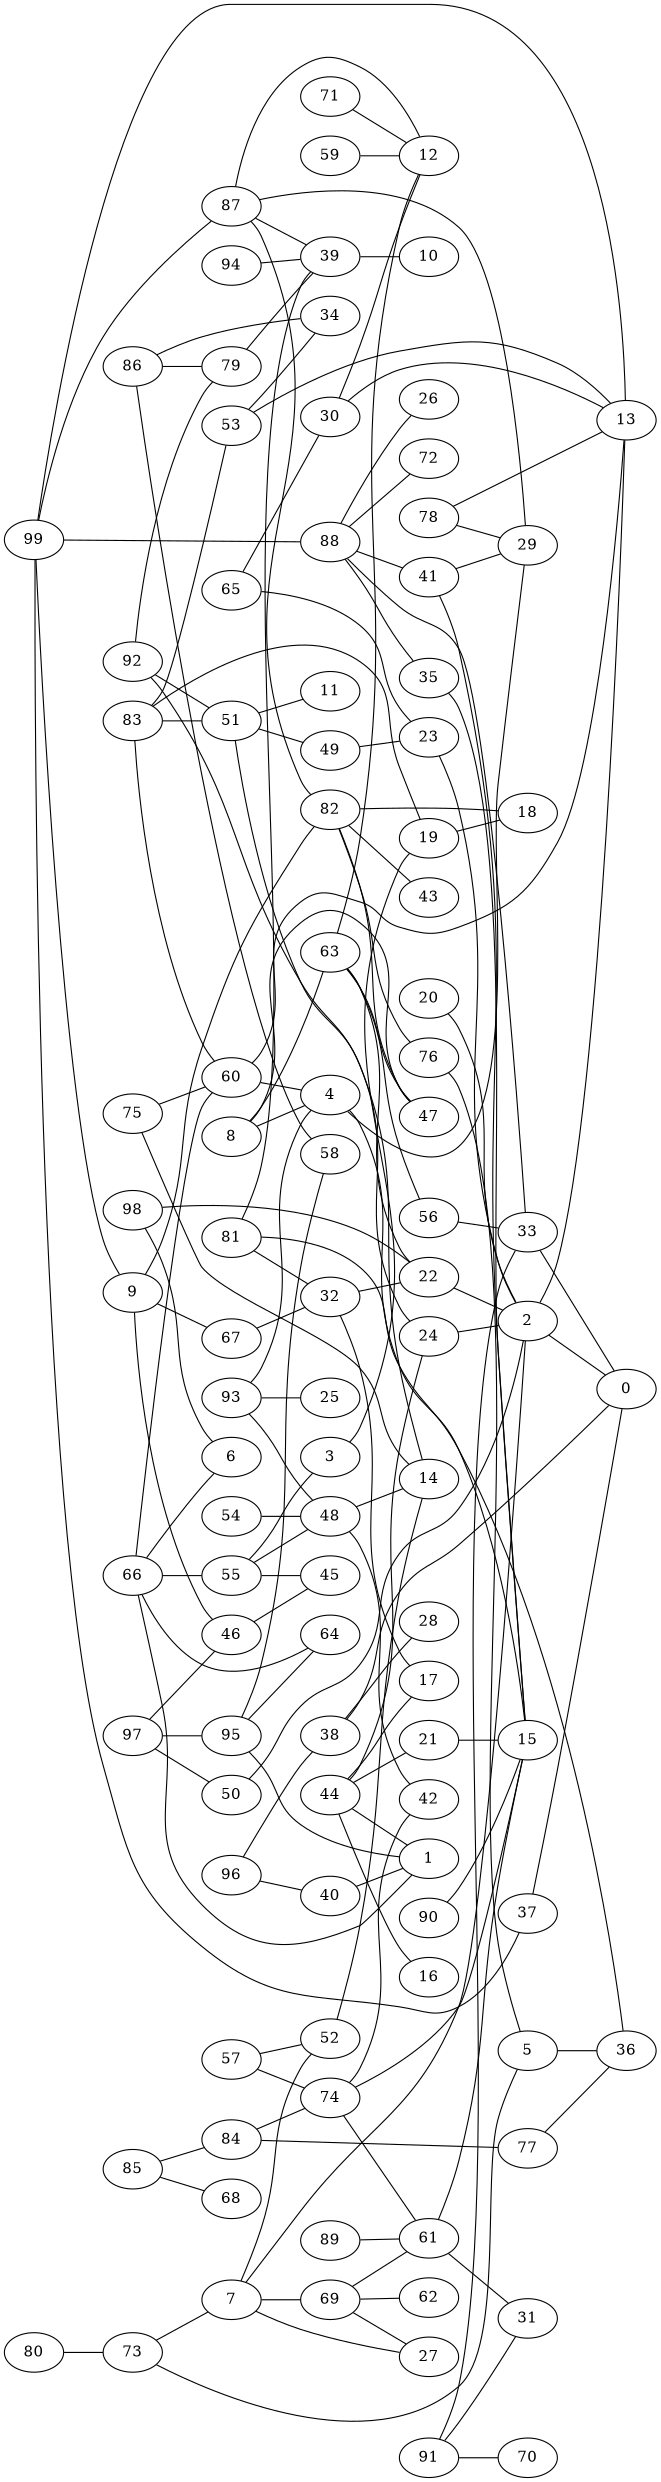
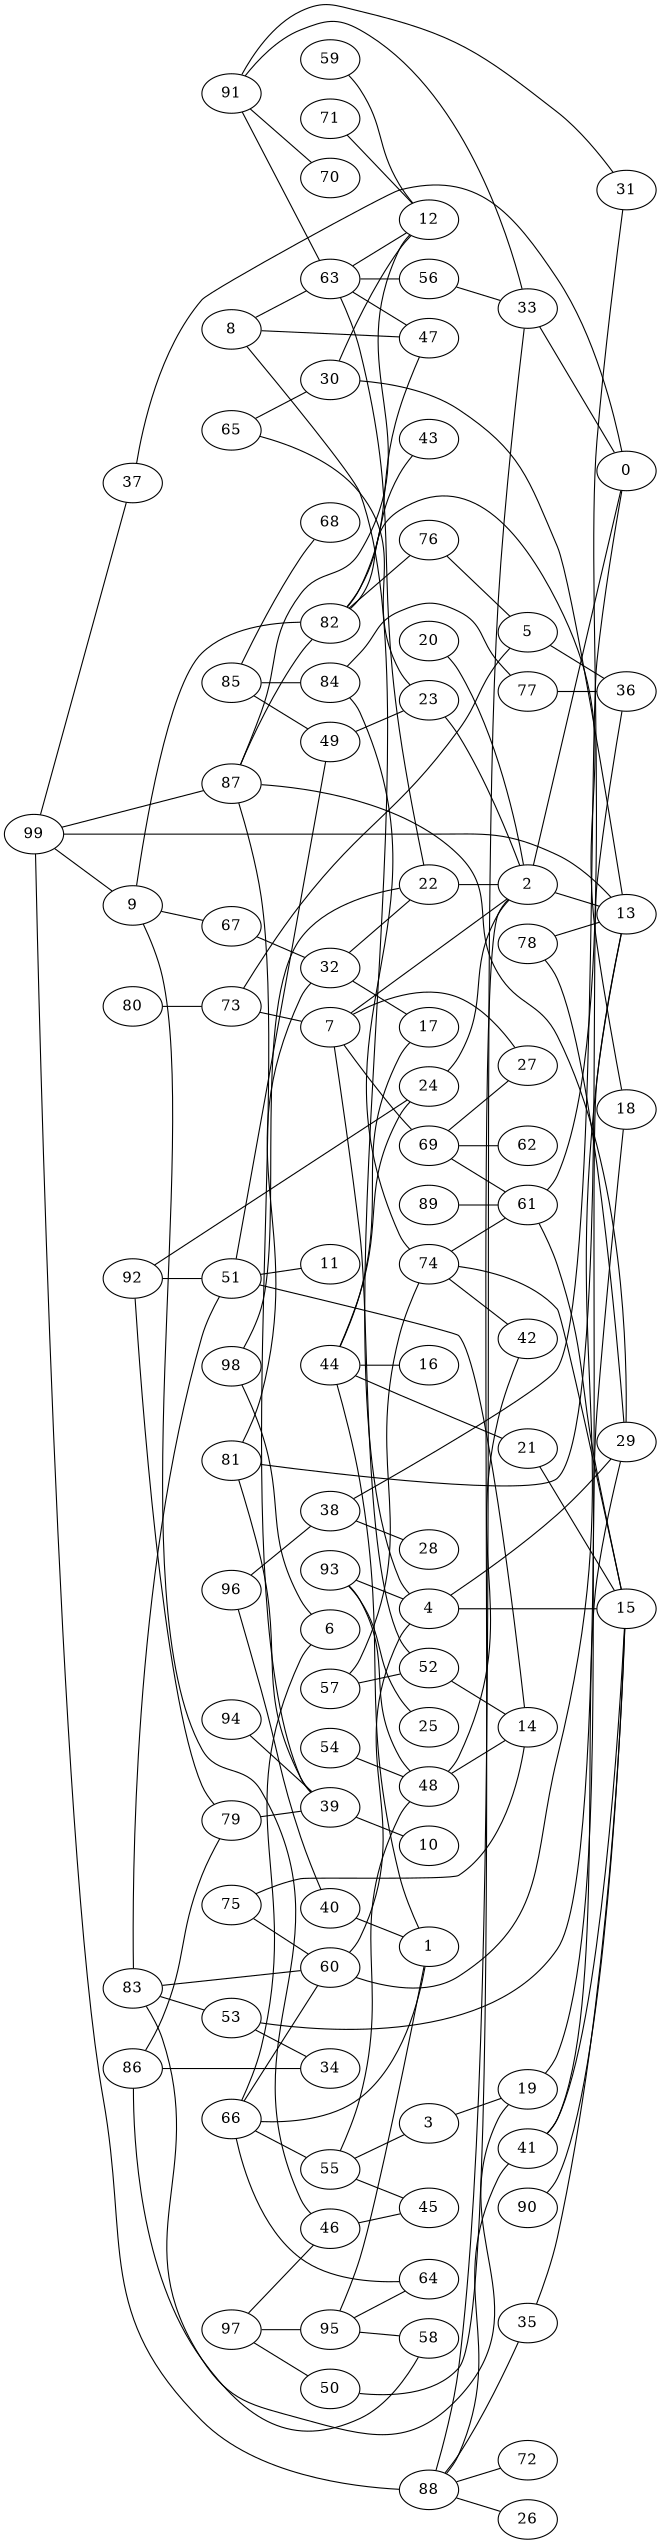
edge "91" -- "63": added
edge "85" -- "49": added
